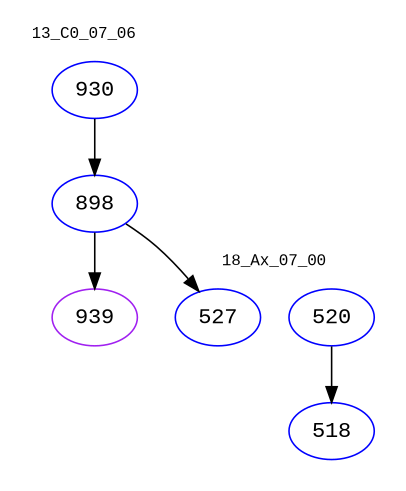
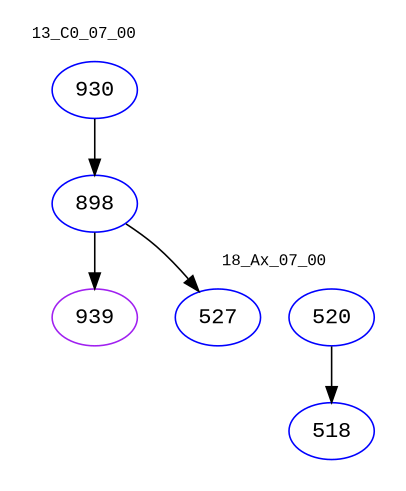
cluster "13_C0_07_06": label "13_C0_07_06" -> "13_C0_07_00"
